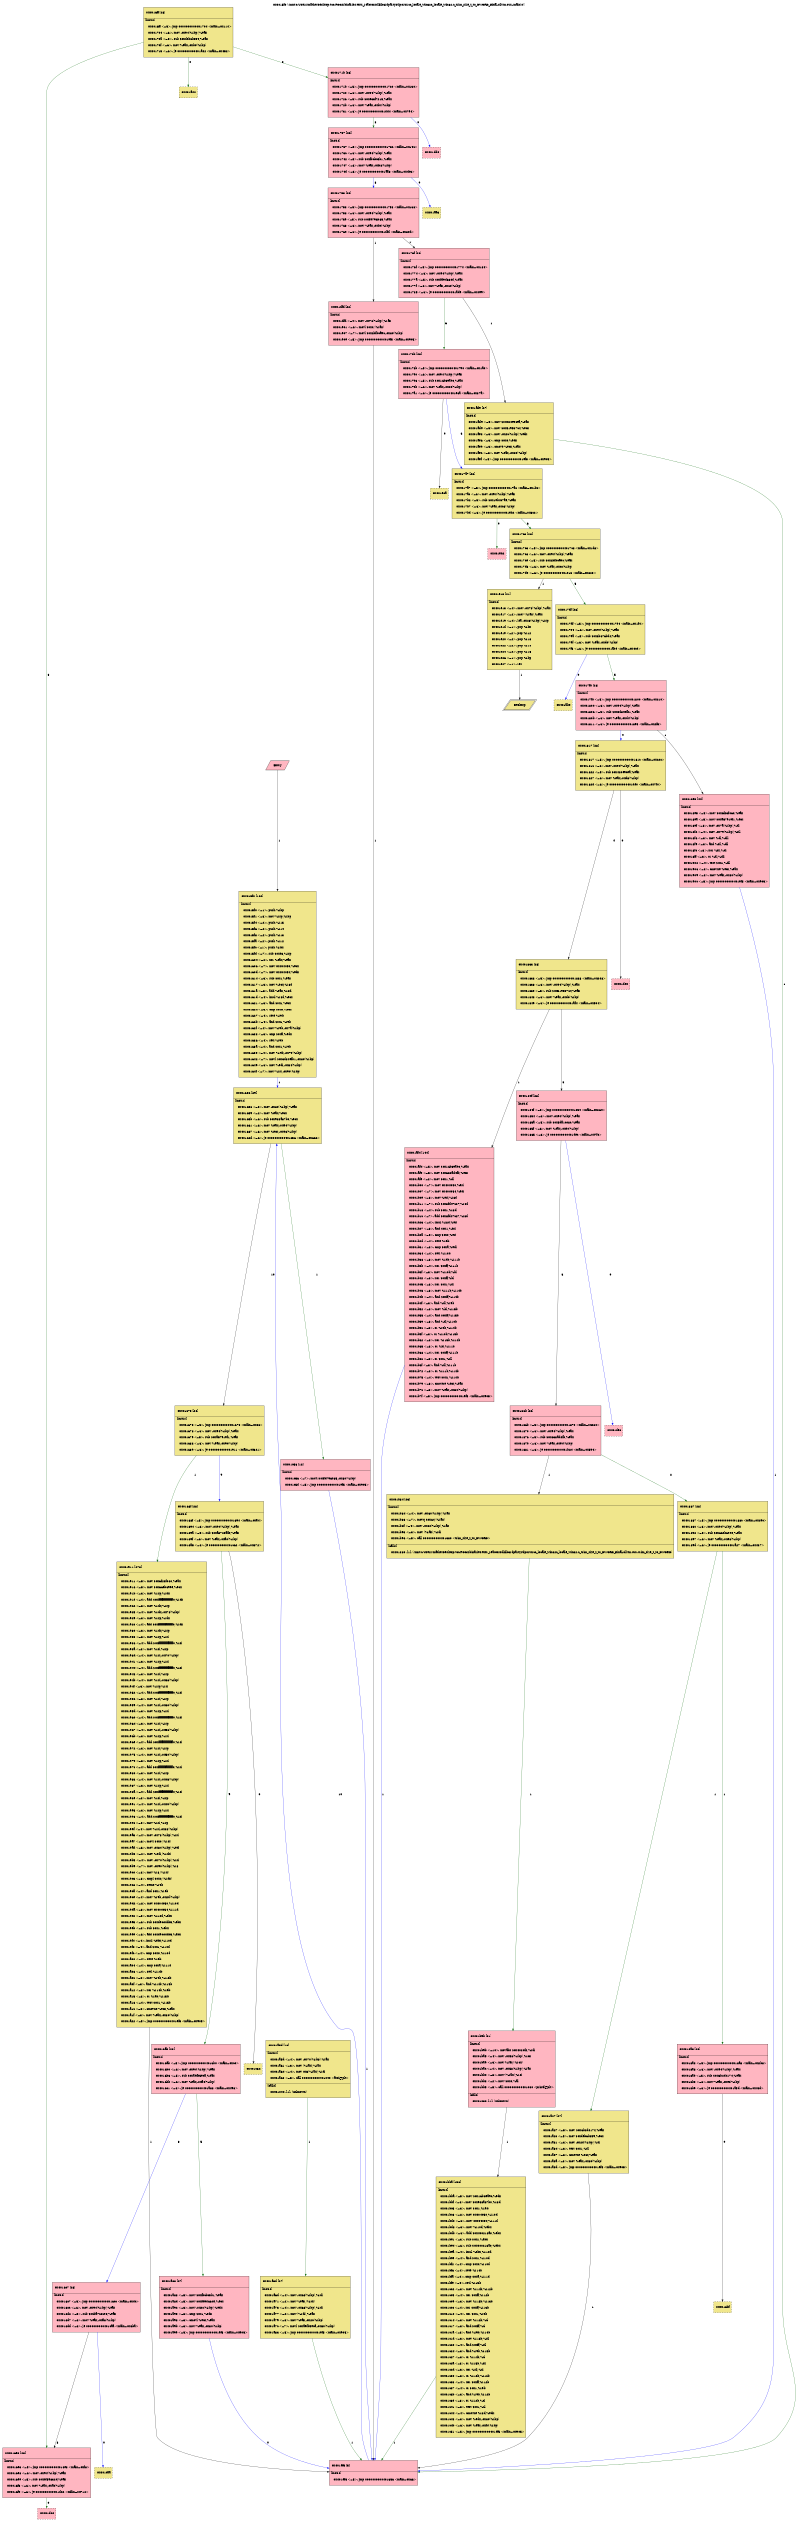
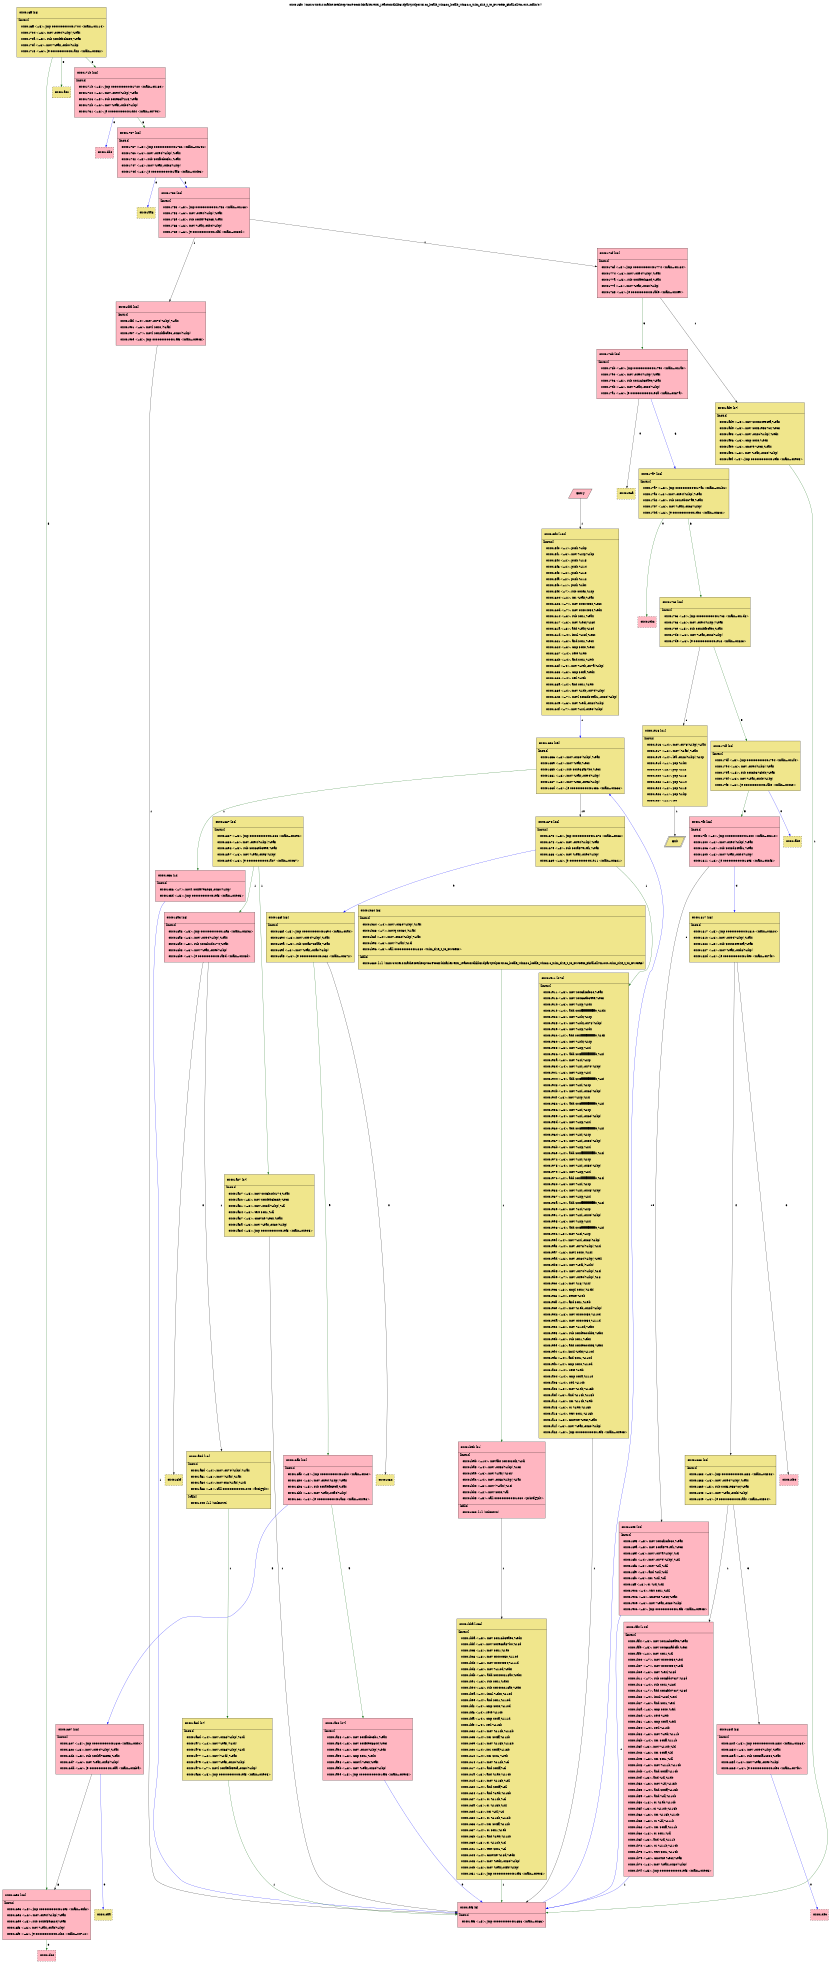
node "Desktop": label "Desktop" -> "Exit"
edge "0x4018a3 [28]" -> "0x401a5d [16]": added, label "1"
node "0x40186b [28]": removed
